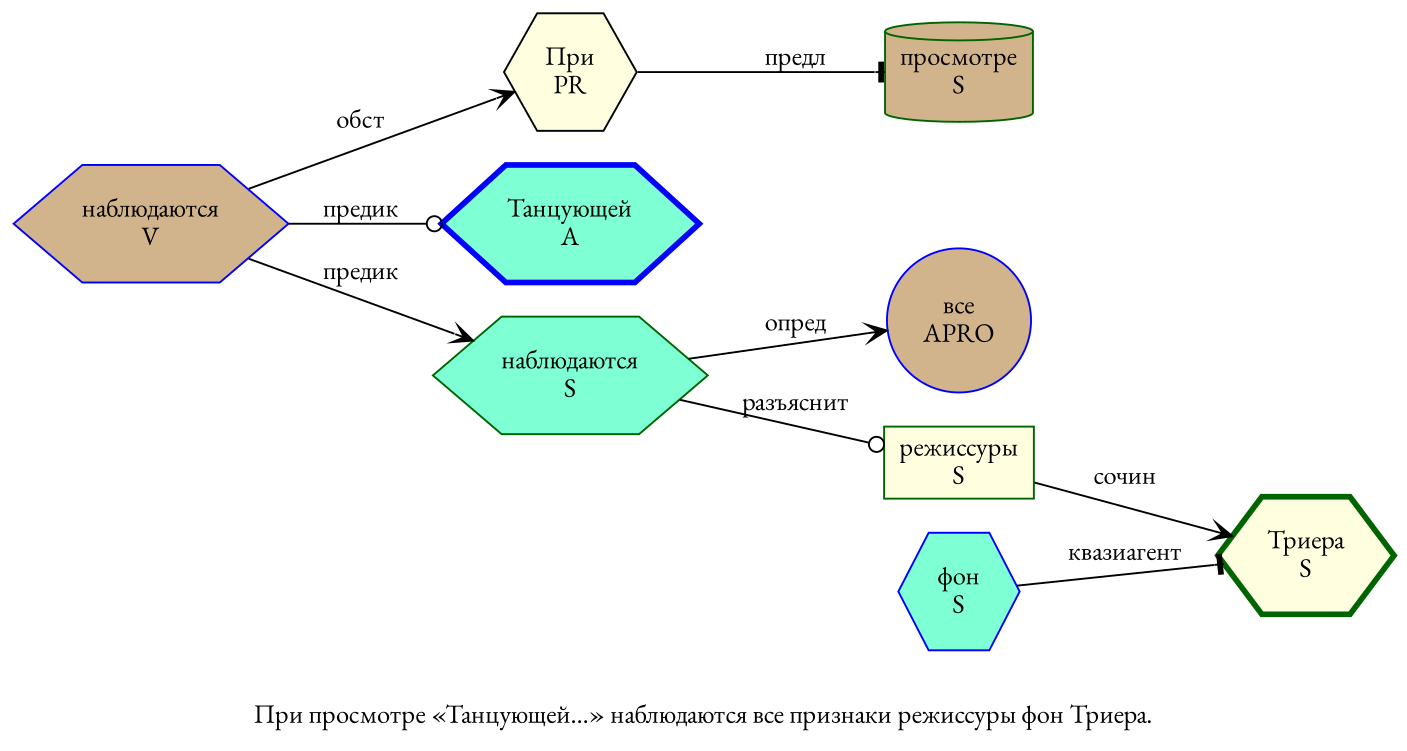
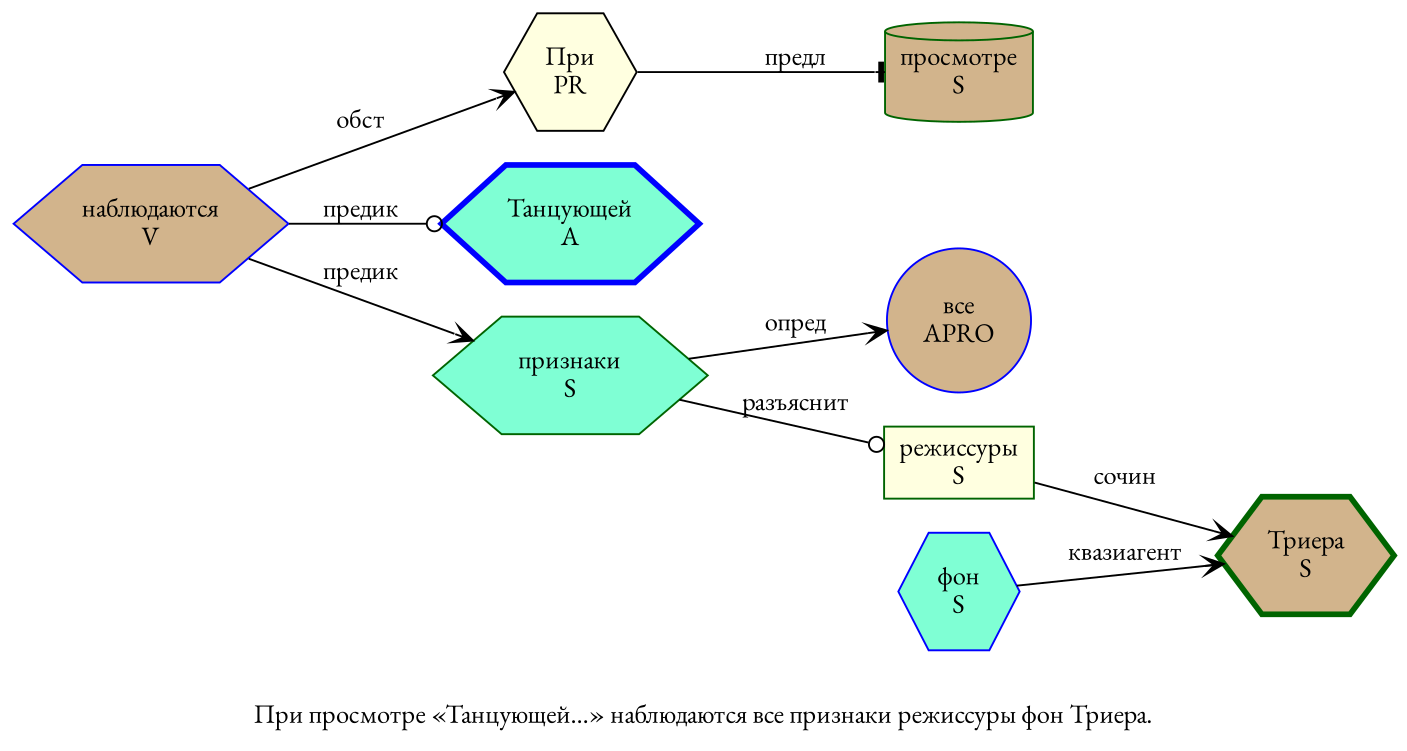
node "наблюдаются S": label "наблюдаются S" -> "признаки S"
node "Триера S": fillcolor lightyellow -> tan
edge "фон S" -> "Триера S": arrowhead tee -> vee
